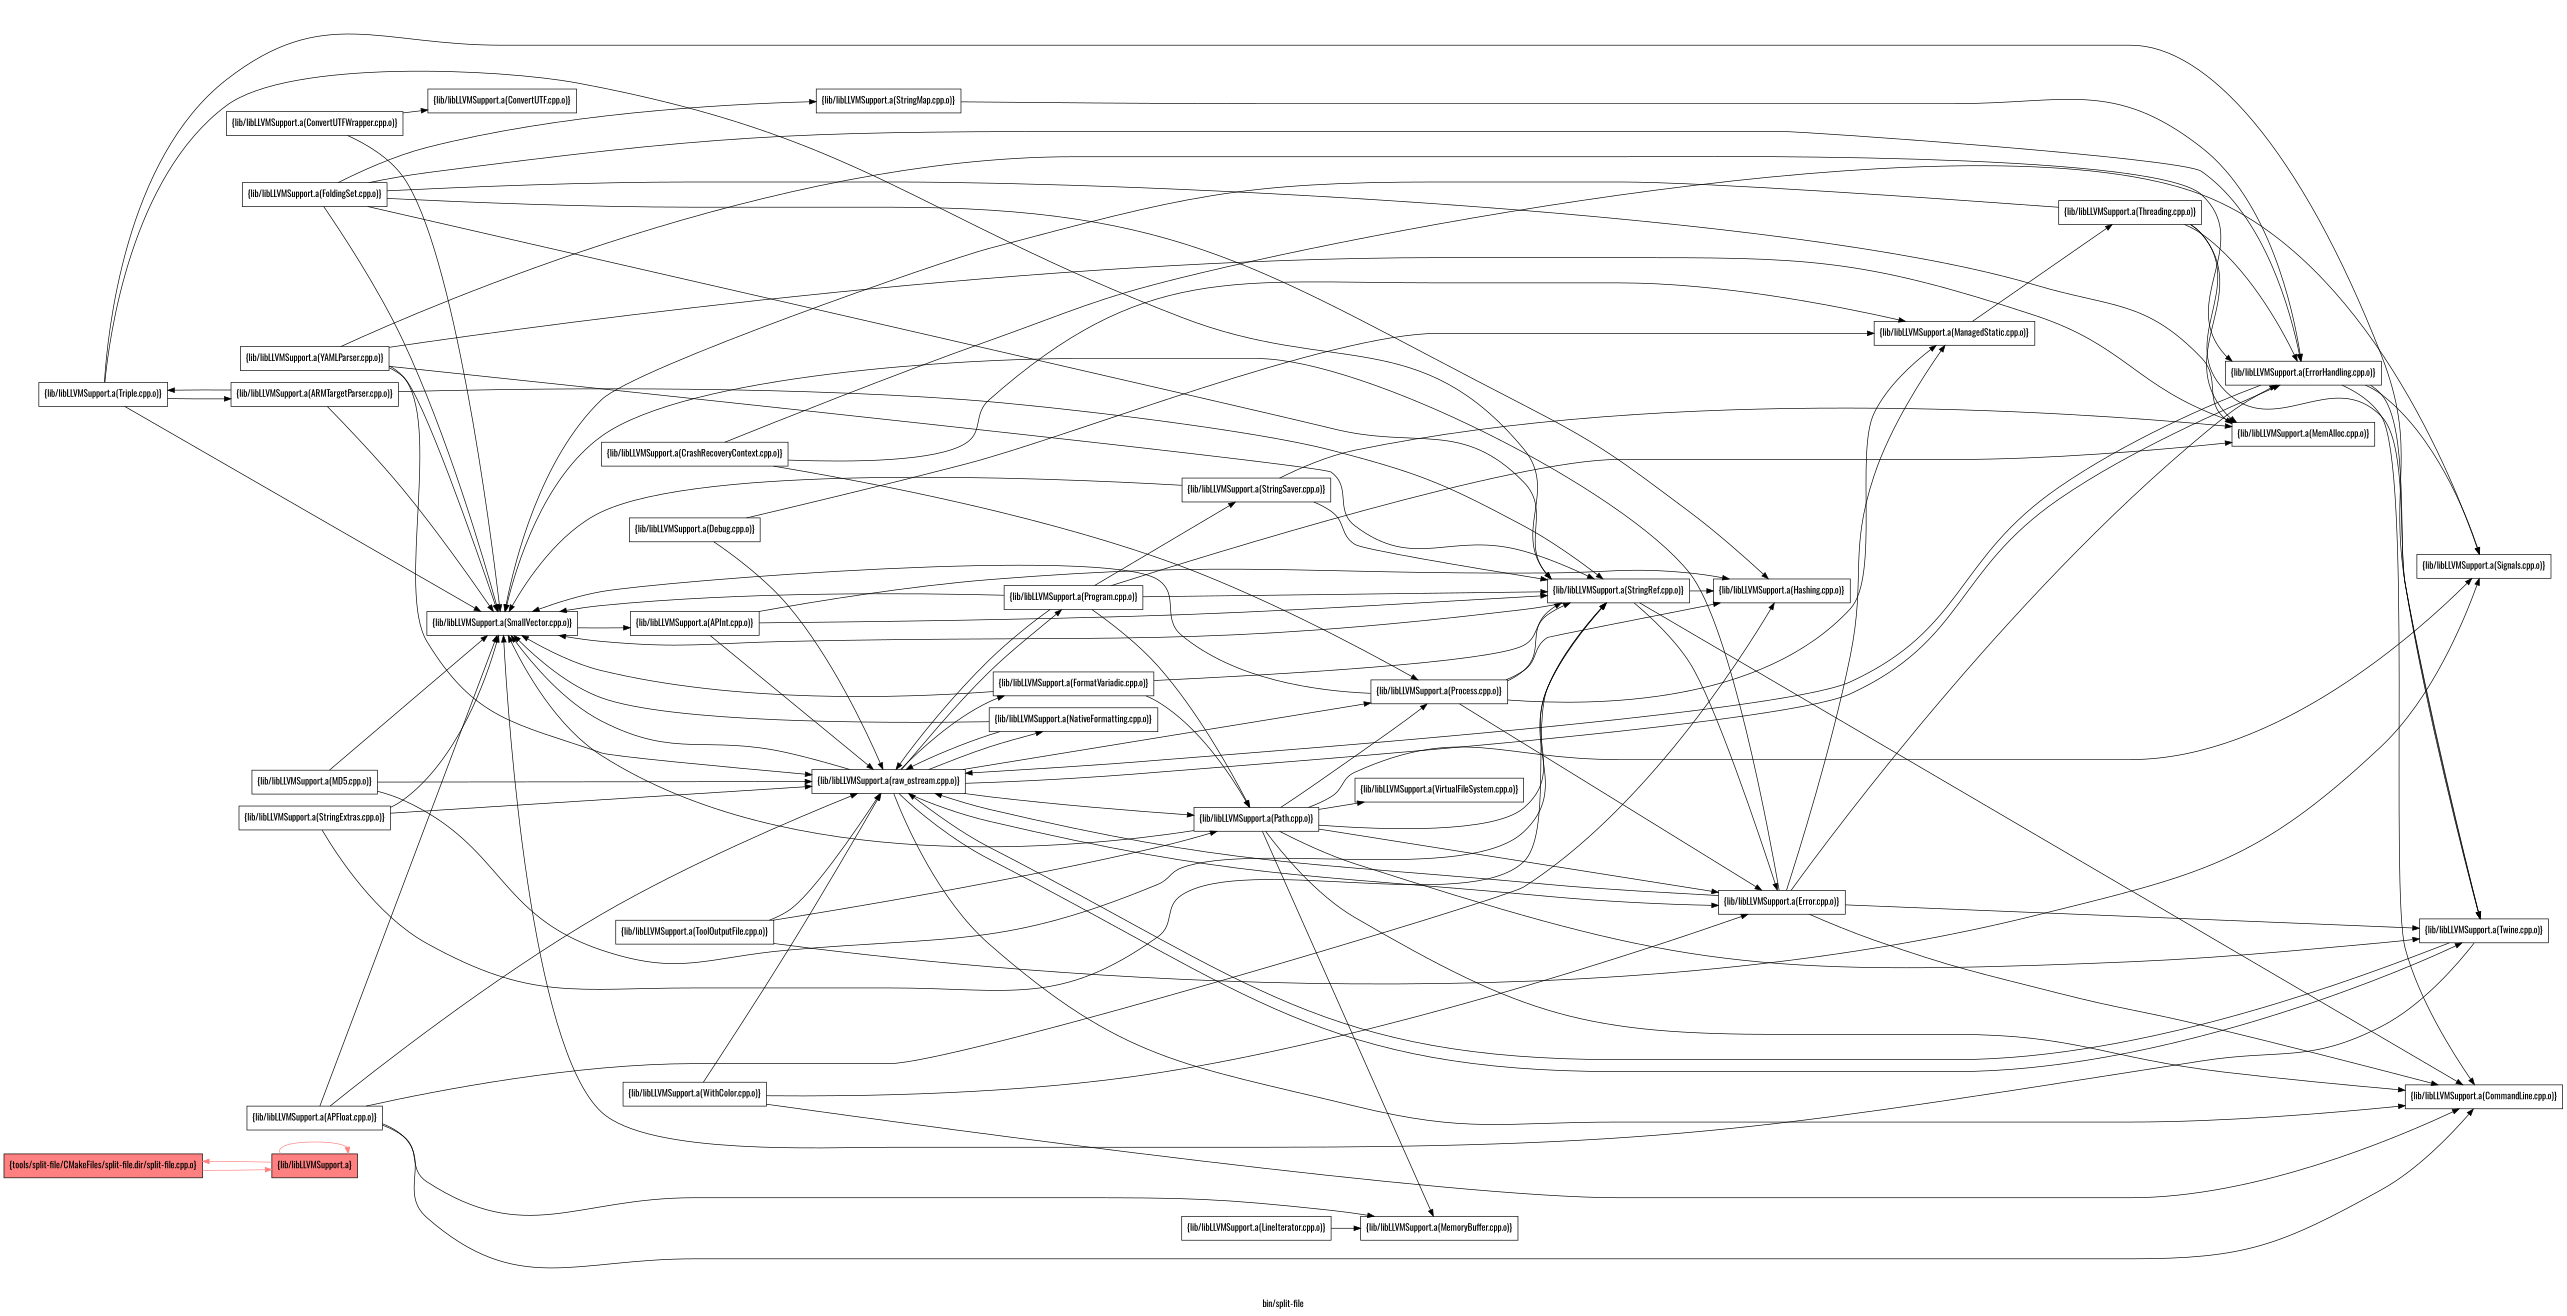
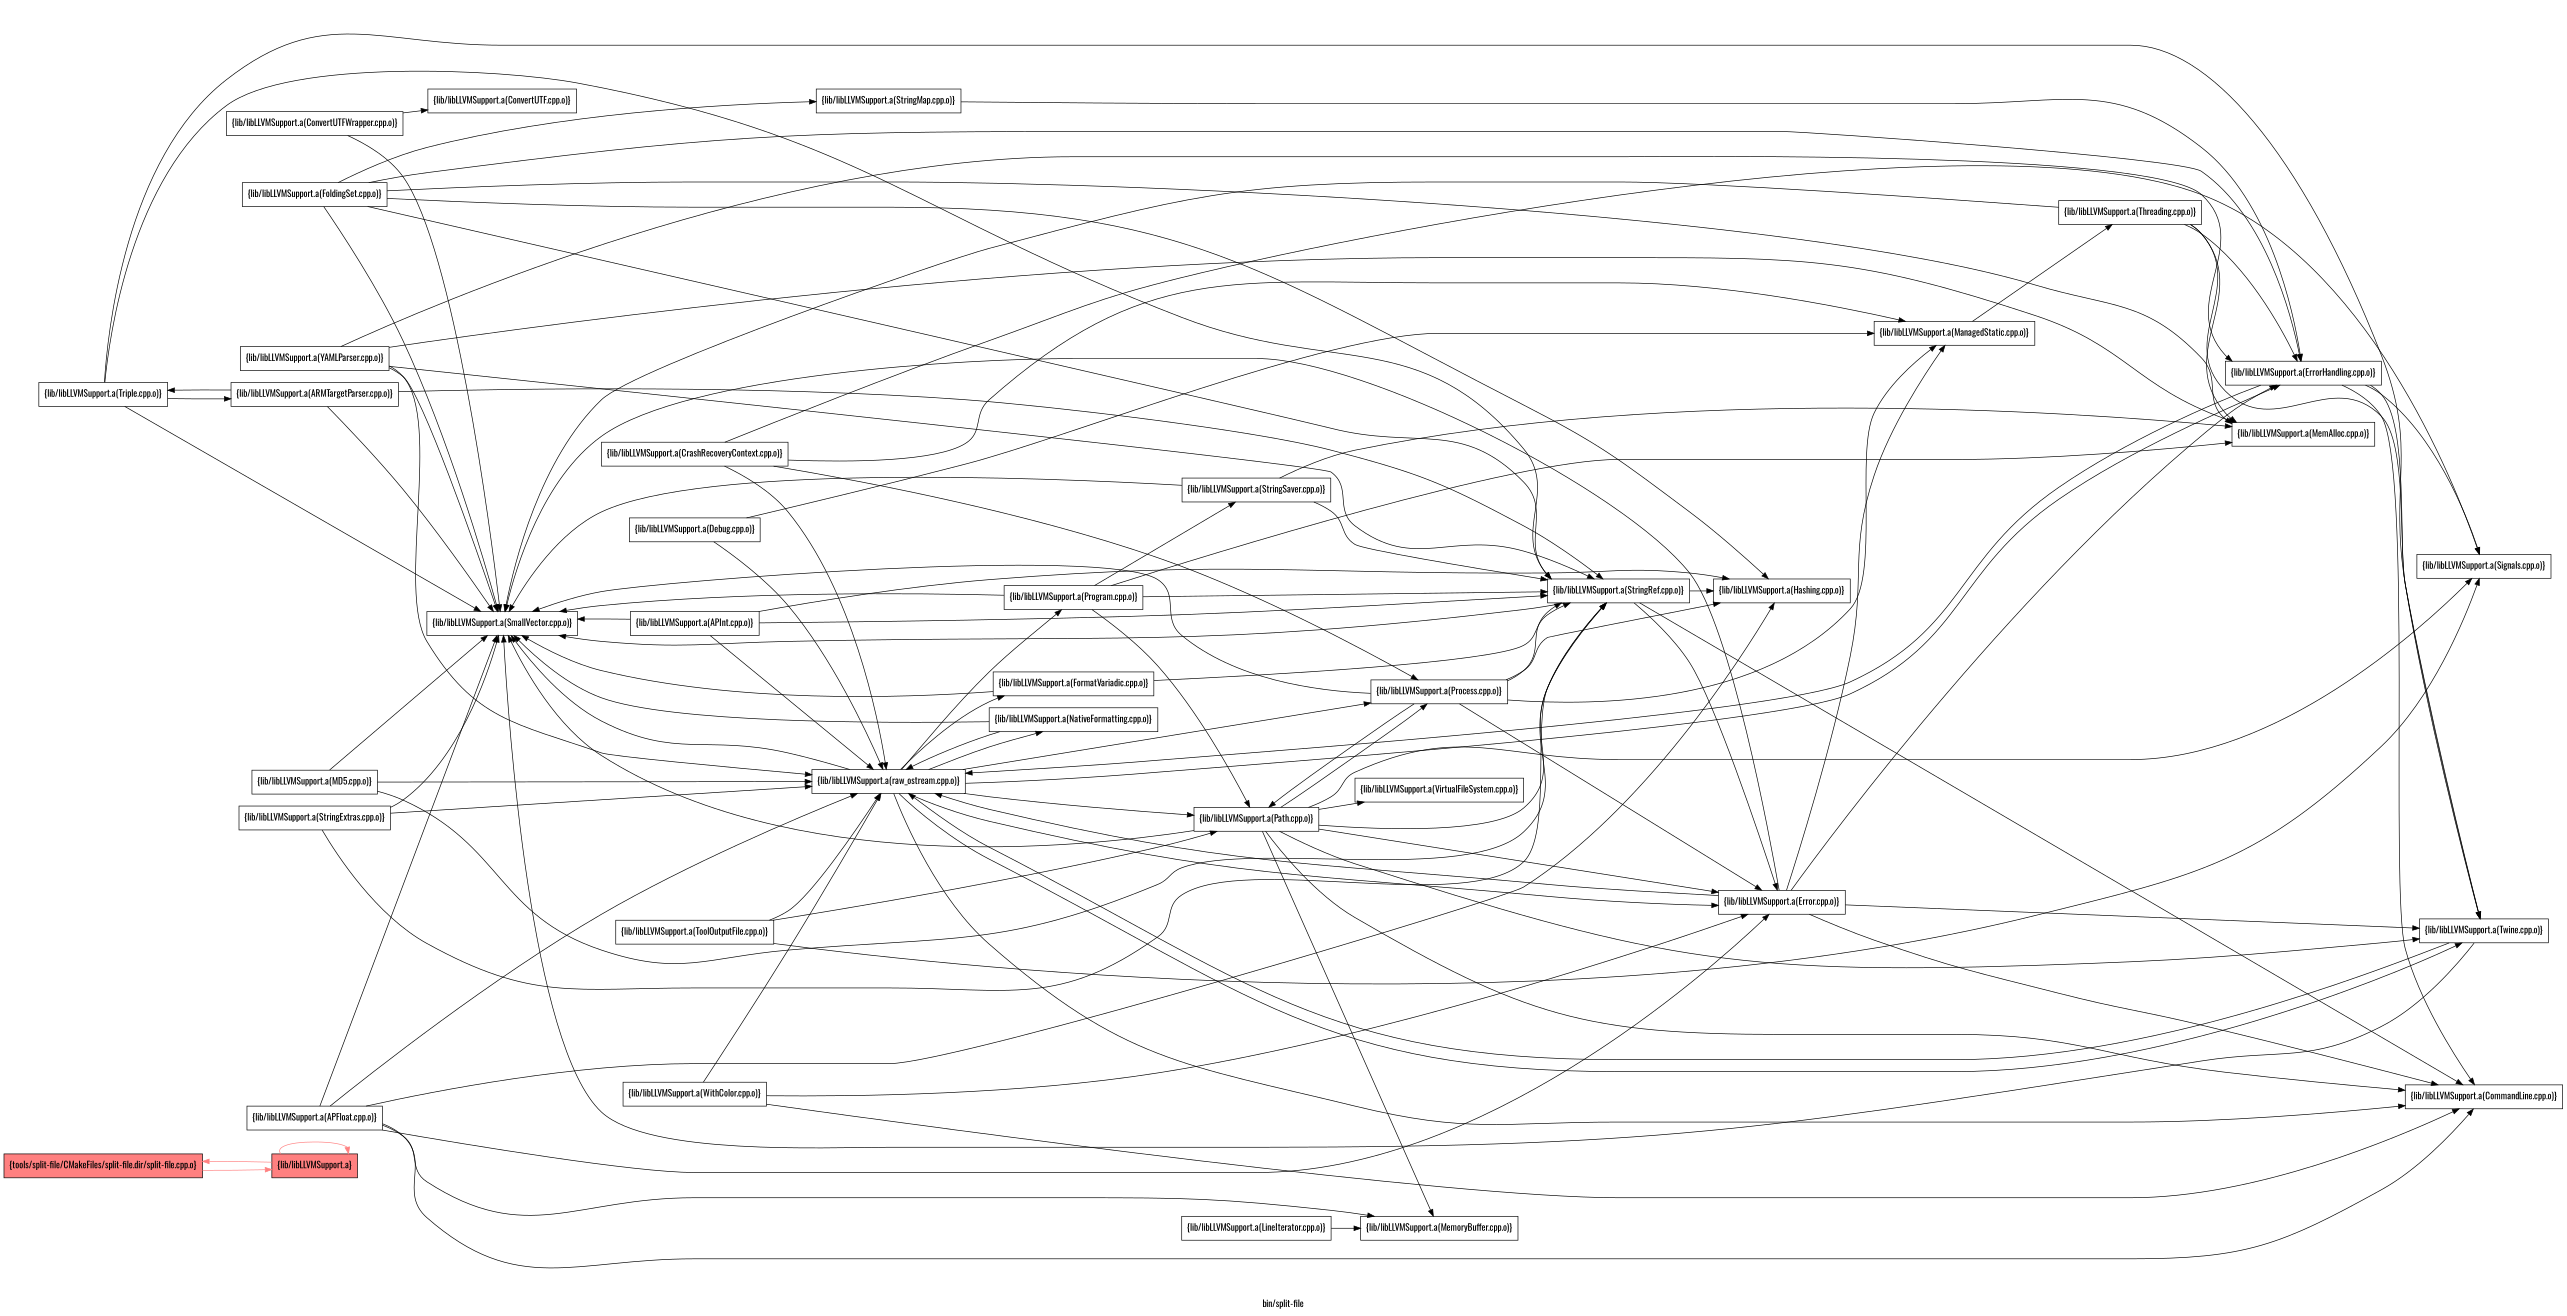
edge "{lib/libLLVMSupport.a(SmallVector.cpp.o)}" -> "{lib/libLLVMSupport.a(APInt.cpp.o)}": reversed
edge "{lib/libLLVMSupport.a(Program.cpp.o)}" -> "{lib/libLLVMSupport.a(raw_ostream.cpp.o)}": now "{lib/libLLVMSupport.a(CrashRecoveryContext.cpp.o)}" -> "{lib/libLLVMSupport.a(raw_ostream.cpp.o)}"
edge "{lib/libLLVMSupport.a(FormatVariadic.cpp.o)}" -> "{lib/libLLVMSupport.a(Path.cpp.o)}": now "{lib/libLLVMSupport.a(Process.cpp.o)}" -> "{lib/libLLVMSupport.a(Path.cpp.o)}"
edge "{lib/libLLVMSupport.a(APFloat.cpp.o)}" -> "{lib/libLLVMSupport.a(Error.cpp.o)}": added
